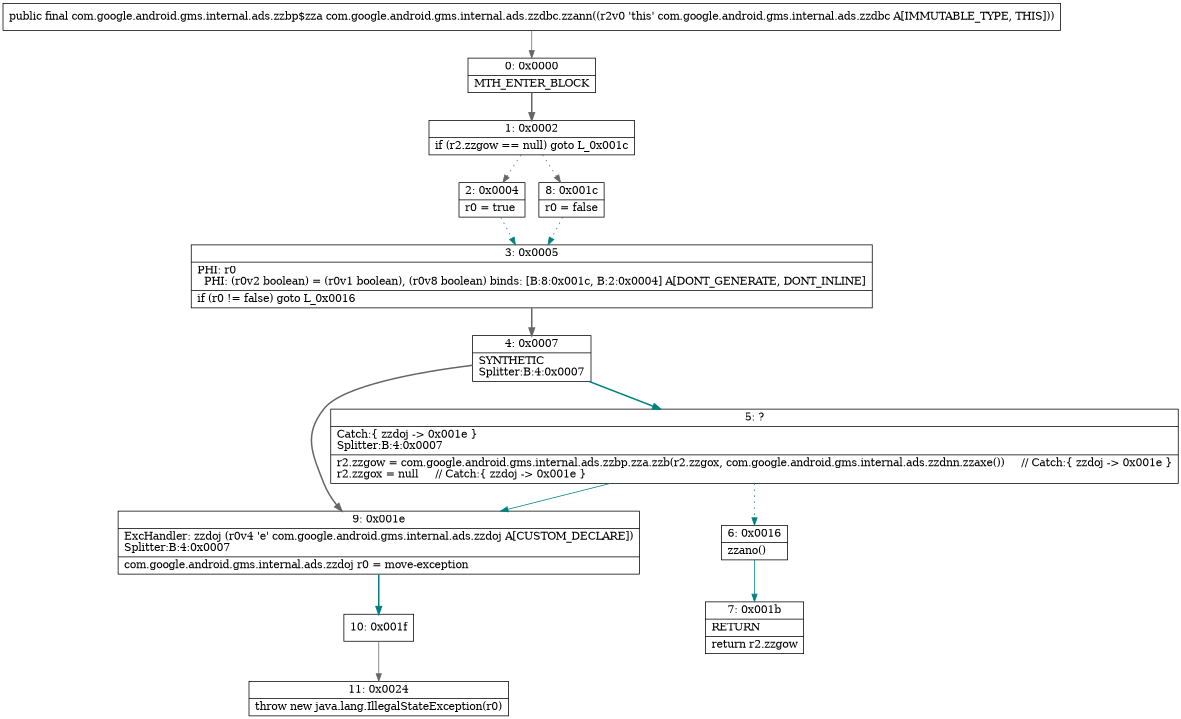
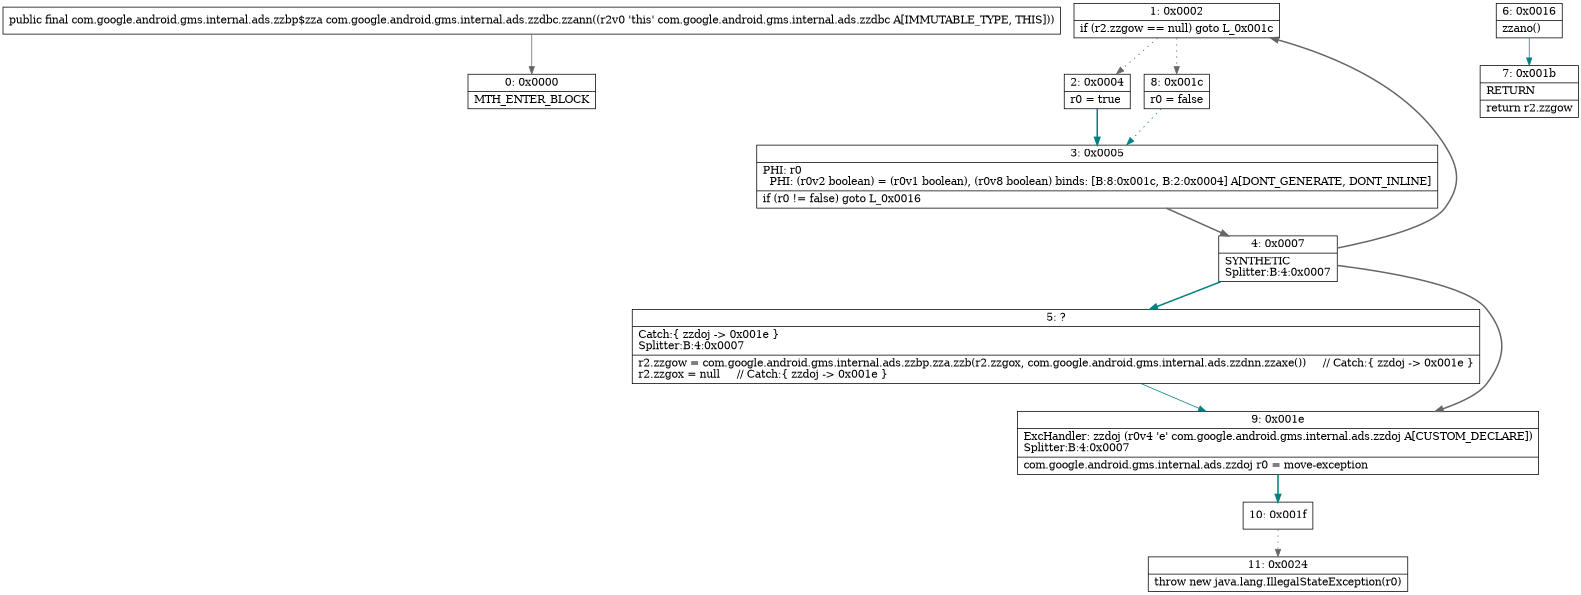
edge "0: 0x0000" -> "1: 0x0002": now "4: 0x0007" -> "1: 0x0002"
edge "2: 0x0004" -> "3: 0x0005": style dotted -> bold
edge "5: ?" -> "6: 0x0016": removed
edge "10: 0x001f" -> "11: 0x0024": style solid -> dotted
